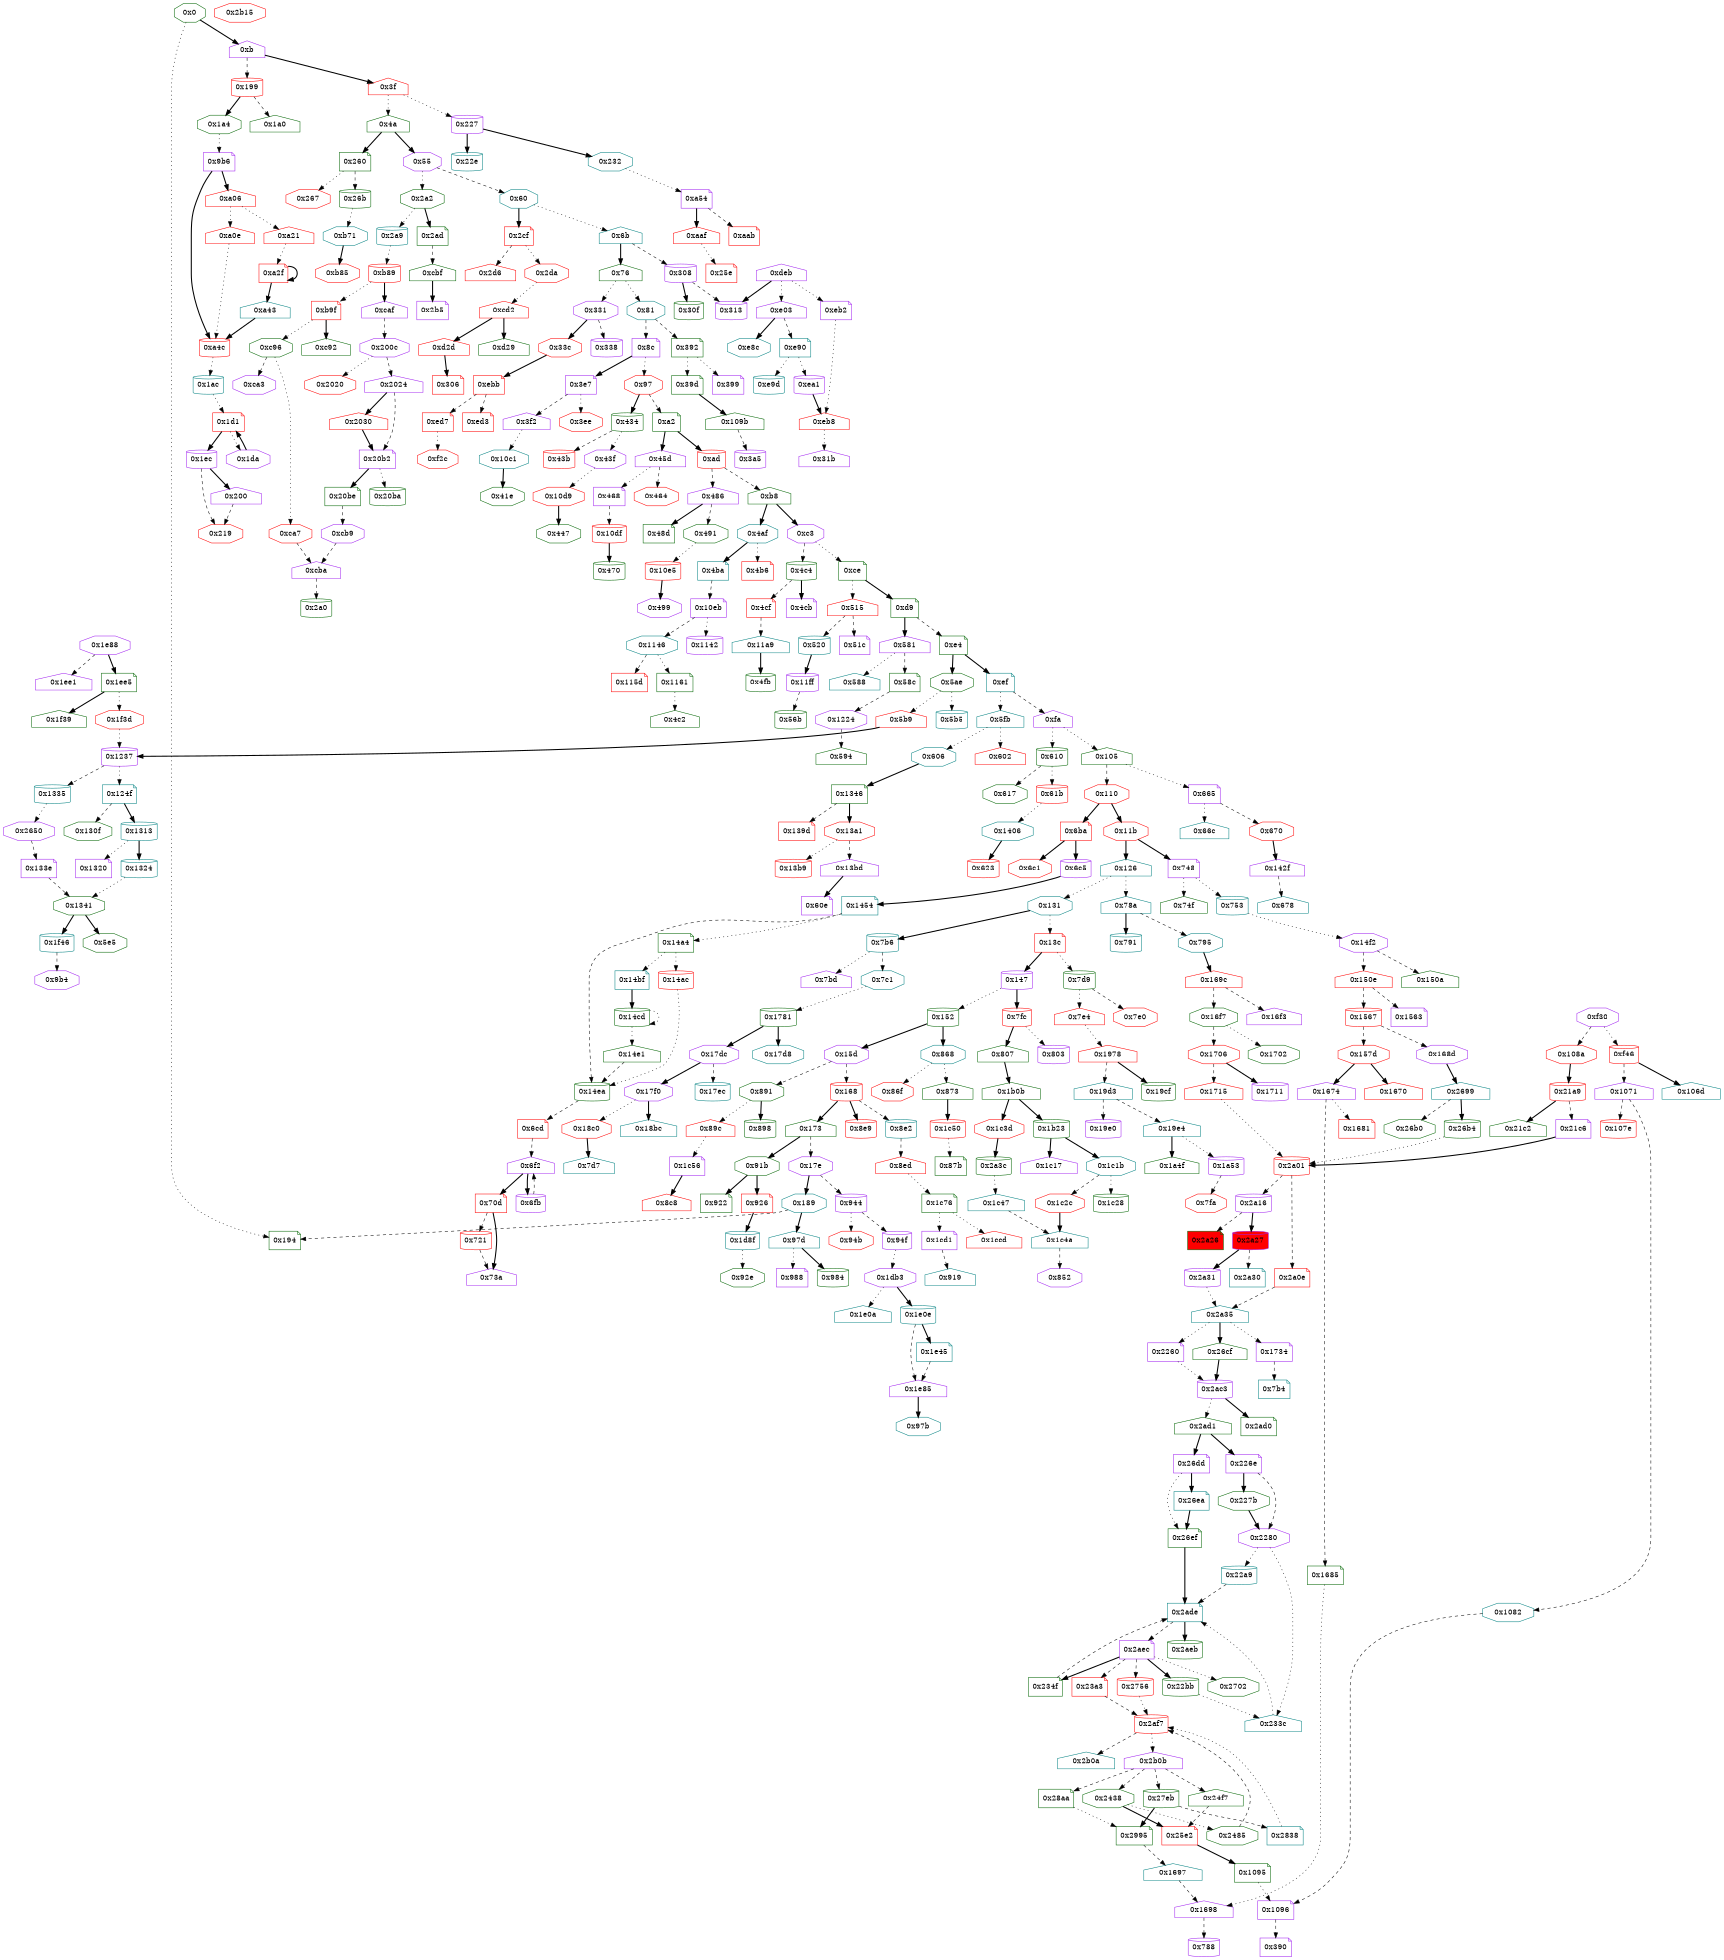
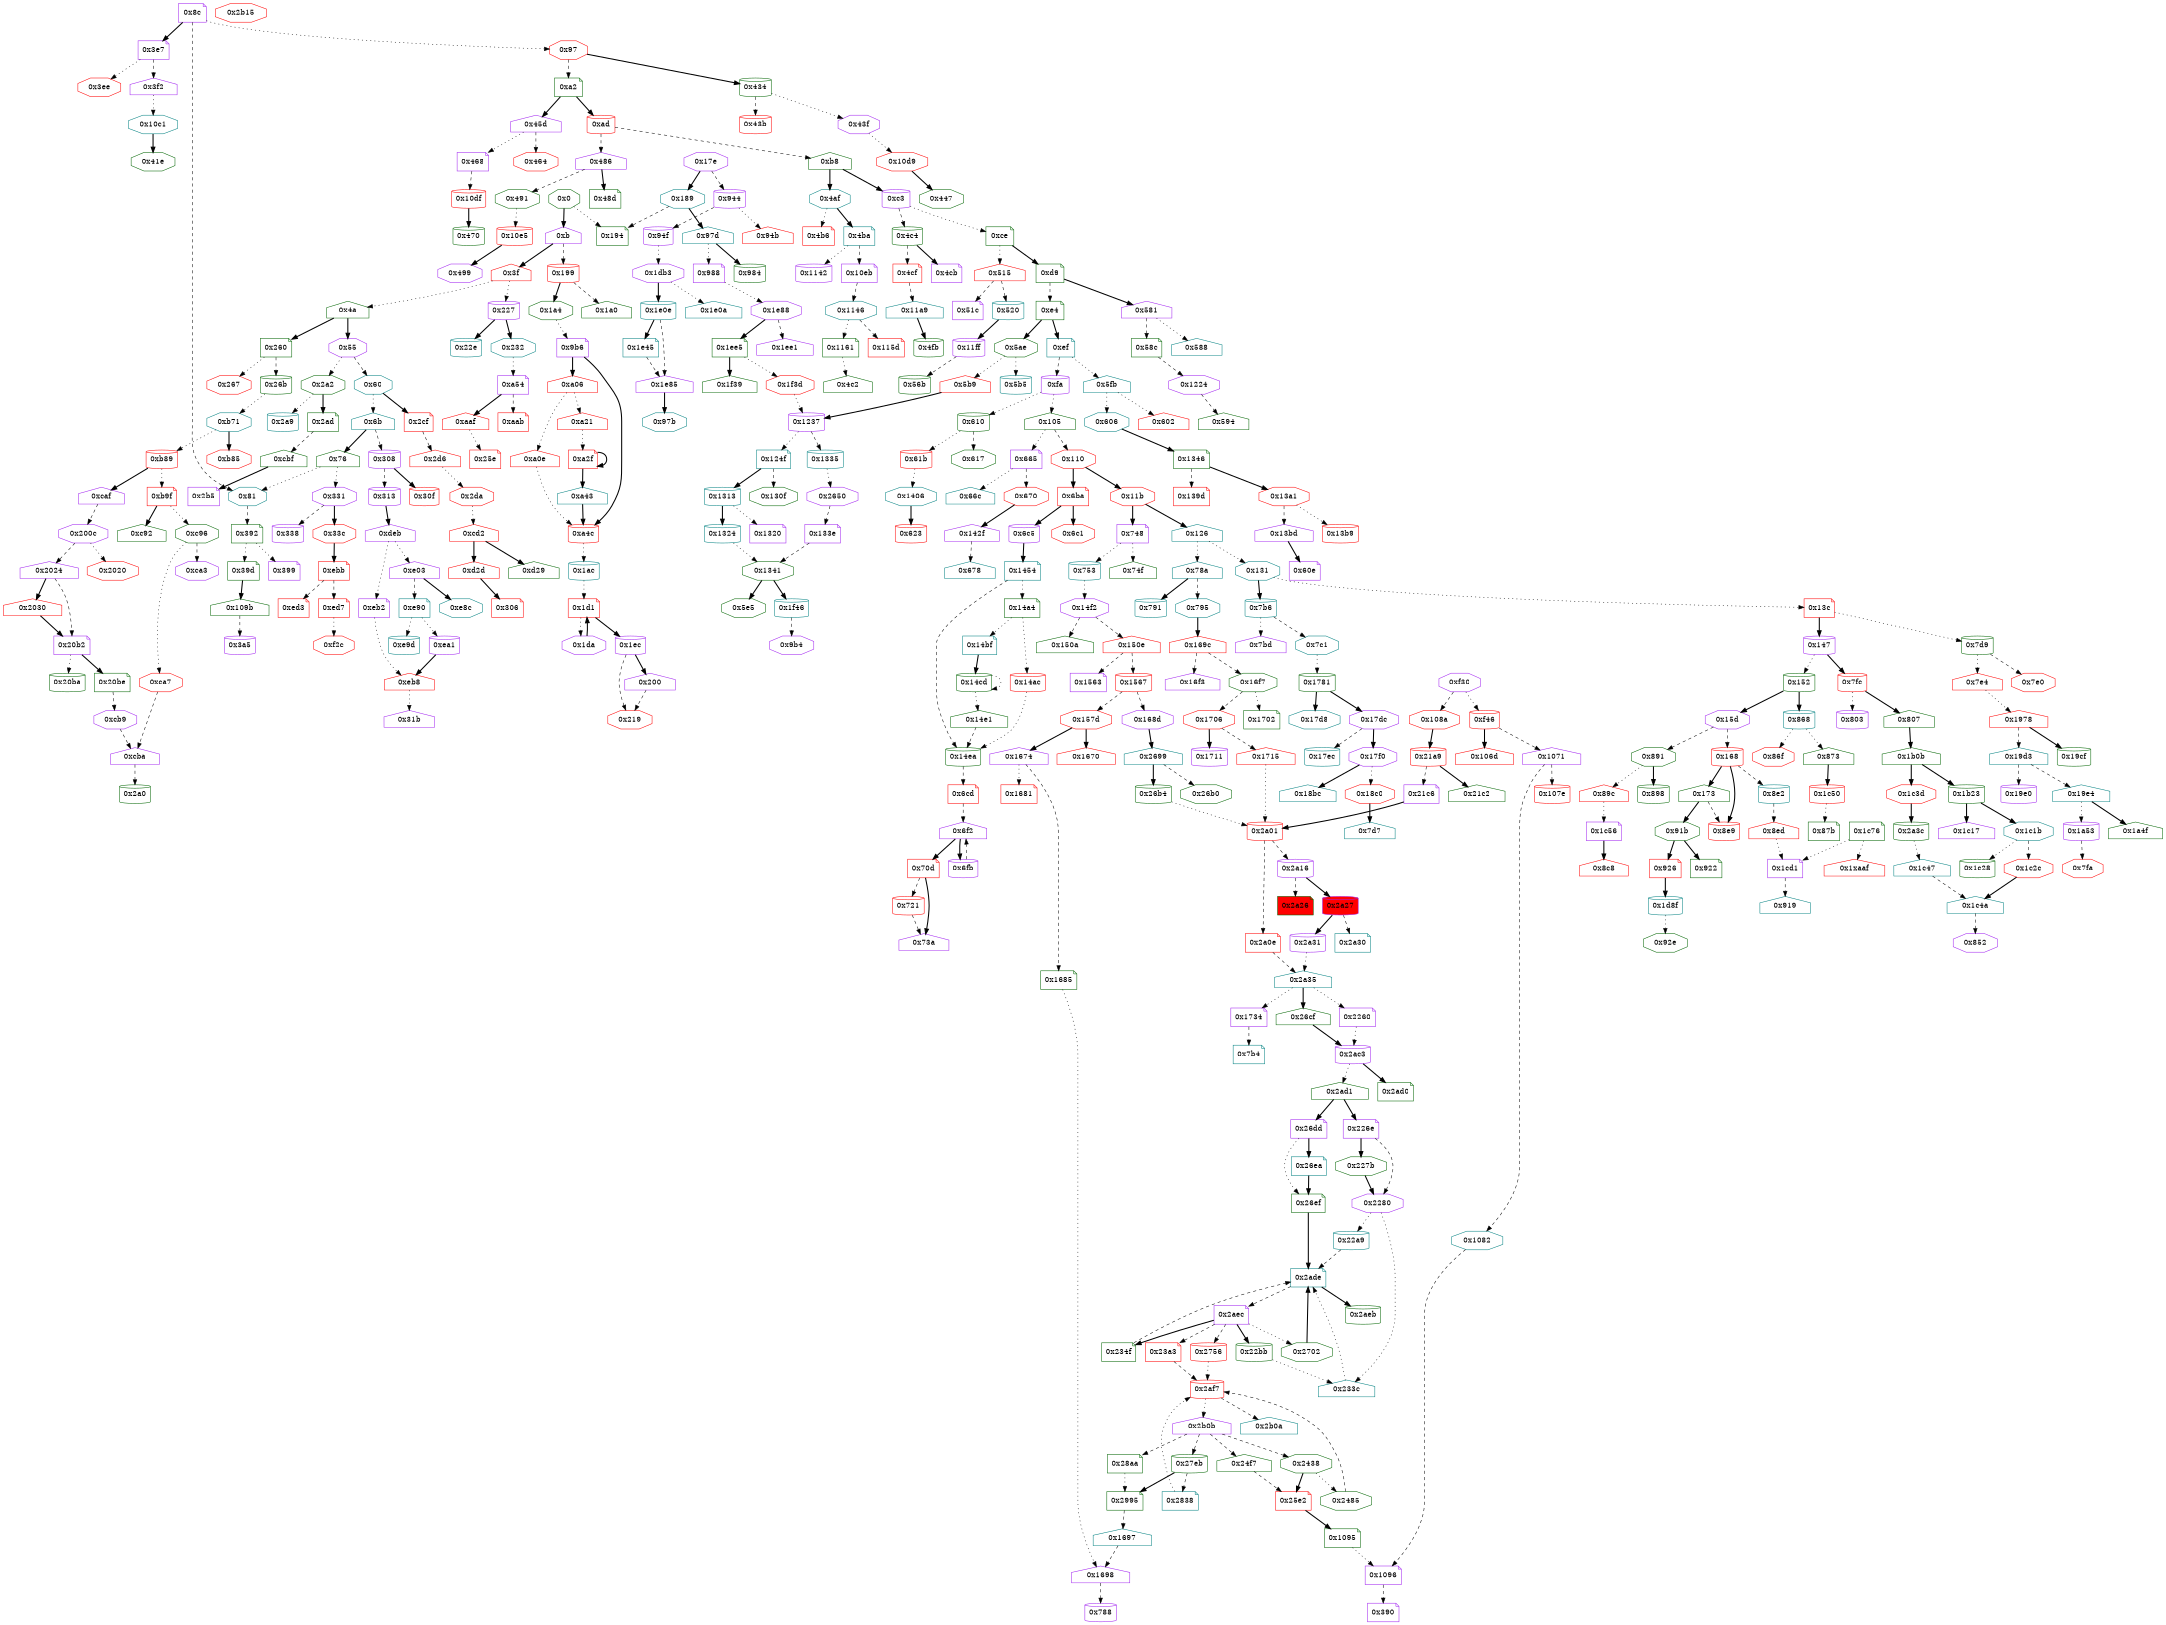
edge "0x2a9" -> "0xb89": now "0xb71" -> "0xb89"
edge "0x2cf" -> "0x2da": now "0x2d6" -> "0x2da"
edge "0xdeb" -> "0x313": reversed
edge "0x988" -> "0x1e88": added
node "0x30f": color darkgreen -> red
edge "0x81" -> "0x8c": reversed
node "0xc3": shape octagon -> cylinder
edge "0x10eb" -> "0x1142": now "0x4ba" -> "0x1142"
node "0xfa": shape house -> cylinder
node "0x868": shape octagon -> cylinder
node "0x1702": shape octagon -> note
node "0x106d": color teal -> red
edge "0x173" -> "0x17e": now "0x173" -> "0x8e9"
edge "0x8ed" -> "0x1c76": now "0x8ed" -> "0x1cd1"
node "0x94b": shape octagon -> house
node "0x1ccd": label "0x1ccd" -> "0x1xaaf"
edge "0x2702" -> "0x2ade": added
